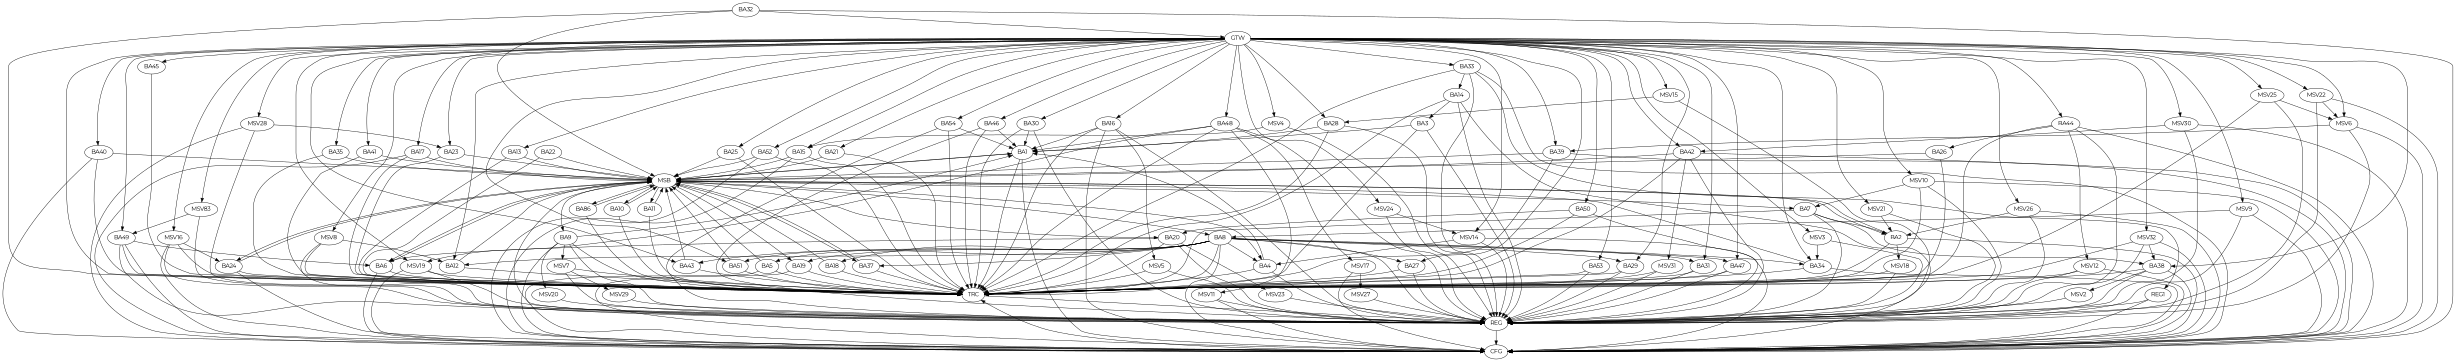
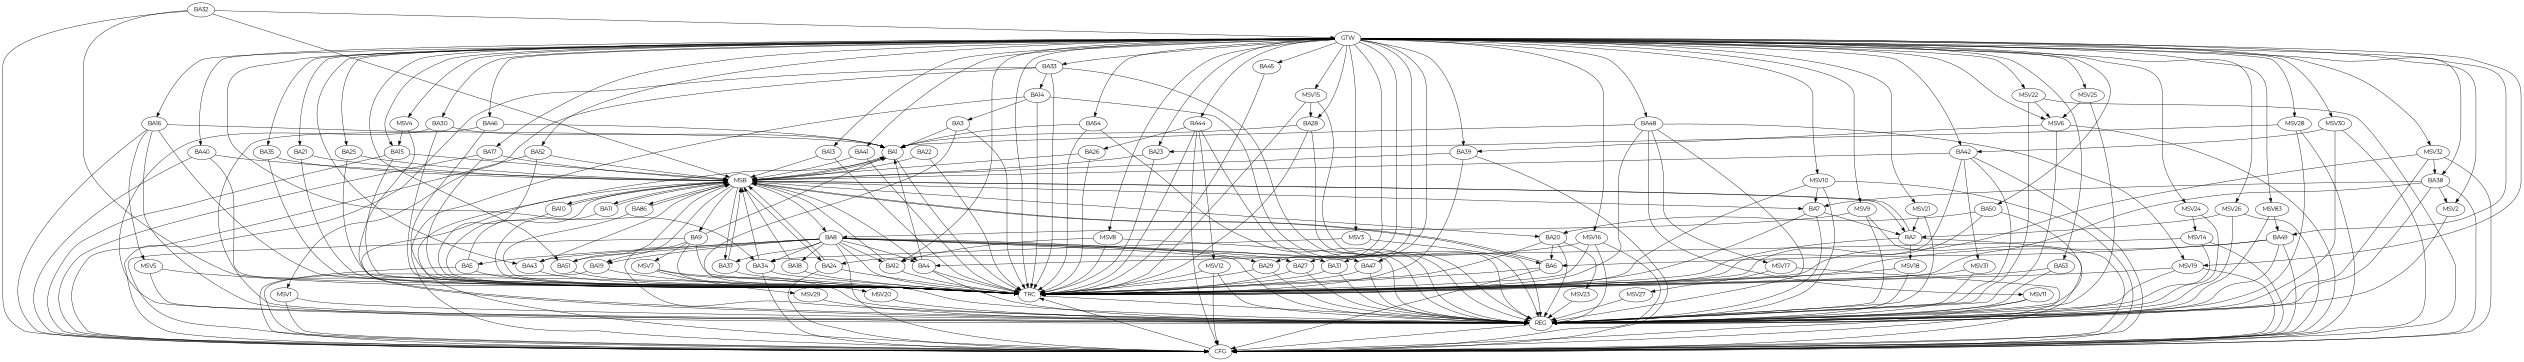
edge "GTW" -> "MSV14": now "GTW" -> "MSV2"
edge "BA7" -> "BA38": reversed
edge "MSV25" -> "TRC": now "MSV15" -> "TRC"
node "REG1": label "REG1" -> "MSV1"
